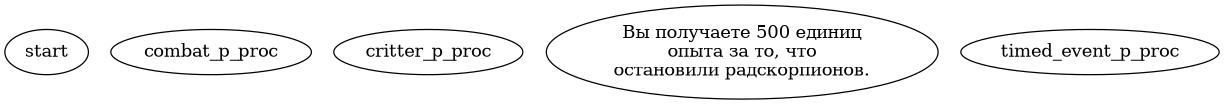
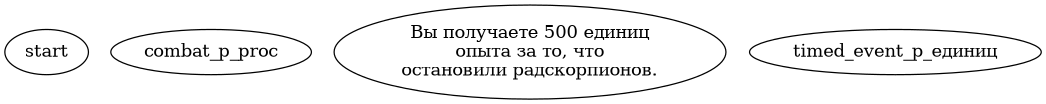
node "critter_p_proc": removed
node "timed_event_p_proc": label "timed_event_p_proc" -> "timed_event_p_единиц"
